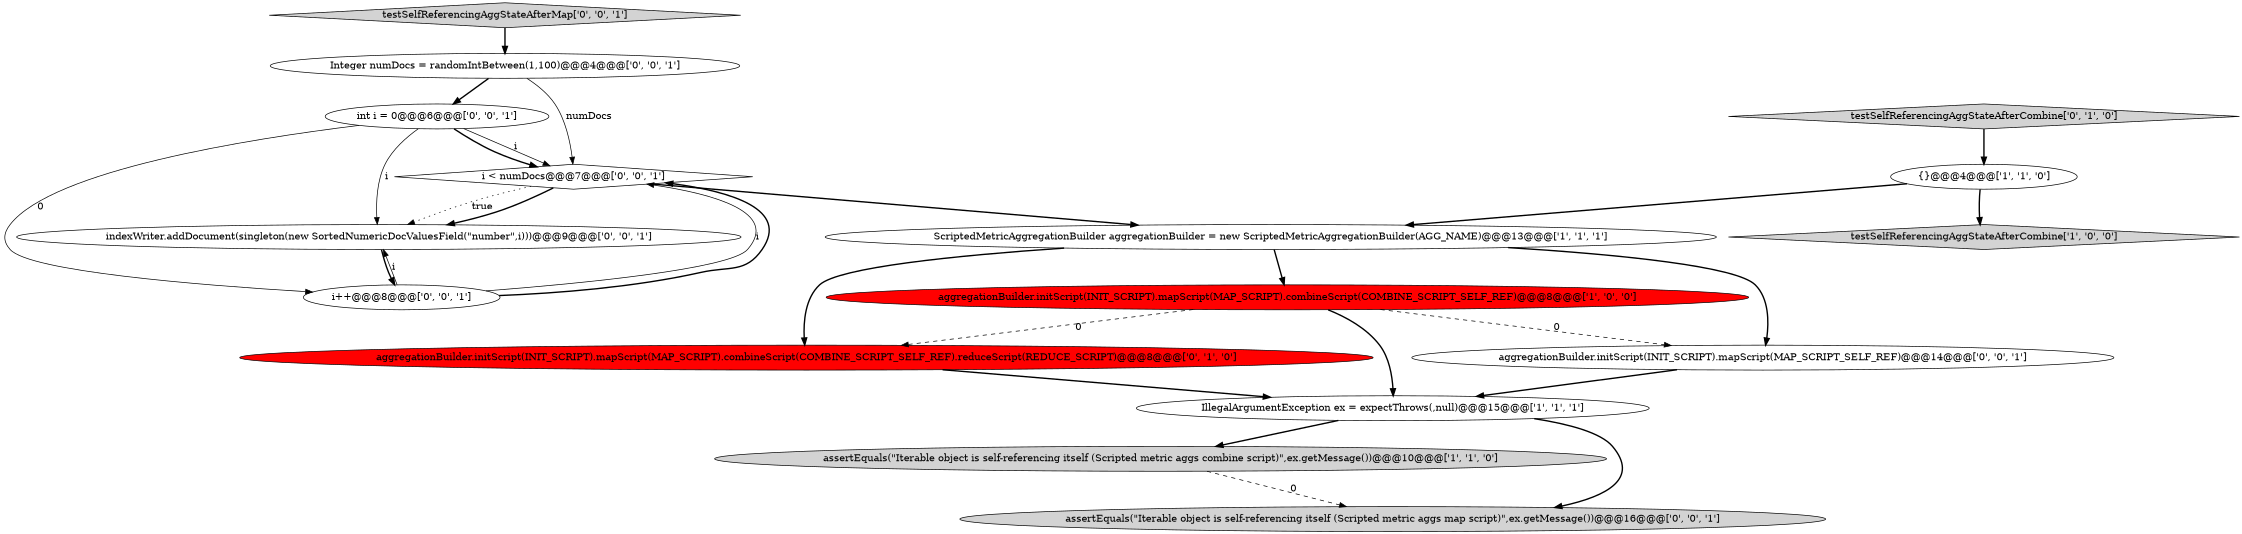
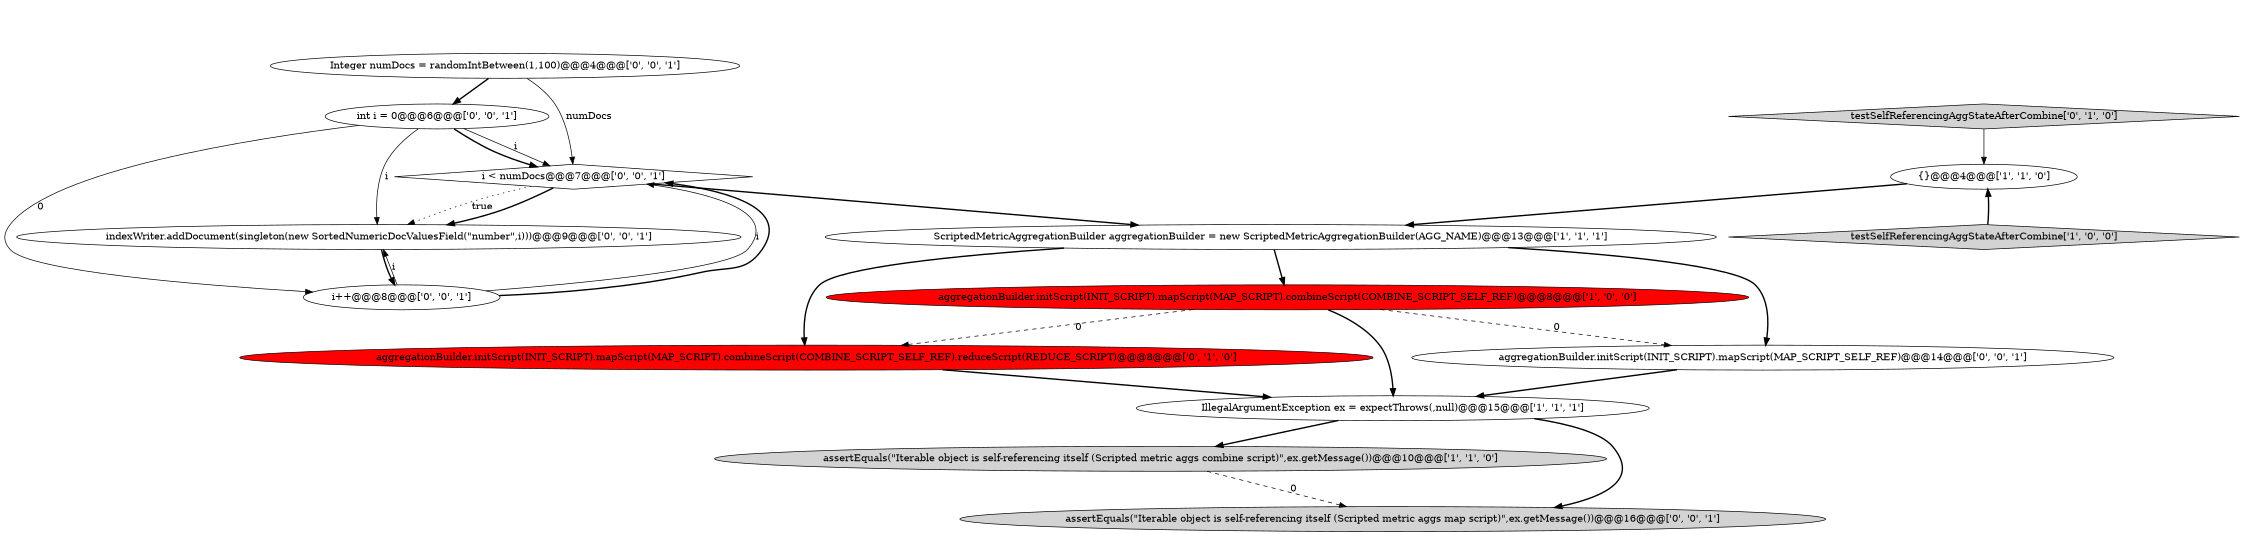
node "testSelfReferencingAggStateAfterMap['0', '0', '1']": removed
edge "testSelfReferencingAggStateAfterCombine['0', '1', '0']" -> "{}@@@4@@@['1', '1', '0']": style bold -> solid
edge "{}@@@4@@@['1', '1', '0']" -> "testSelfReferencingAggStateAfterCombine['1', '0', '0']": reversed
